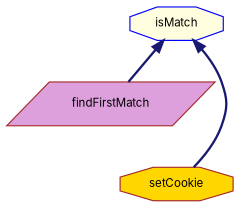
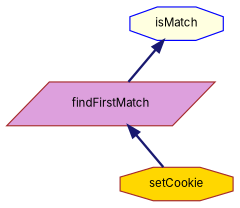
edge "setCookie" -> "isMatch": now "setCookie" -> "findFirstMatch"
